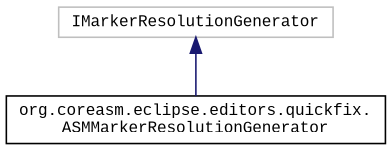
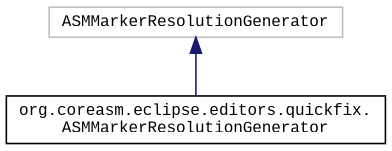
node "IMarkerResolutionGenerator": label "IMarkerResolutionGenerator" -> "ASMMarkerResolutionGenerator"
